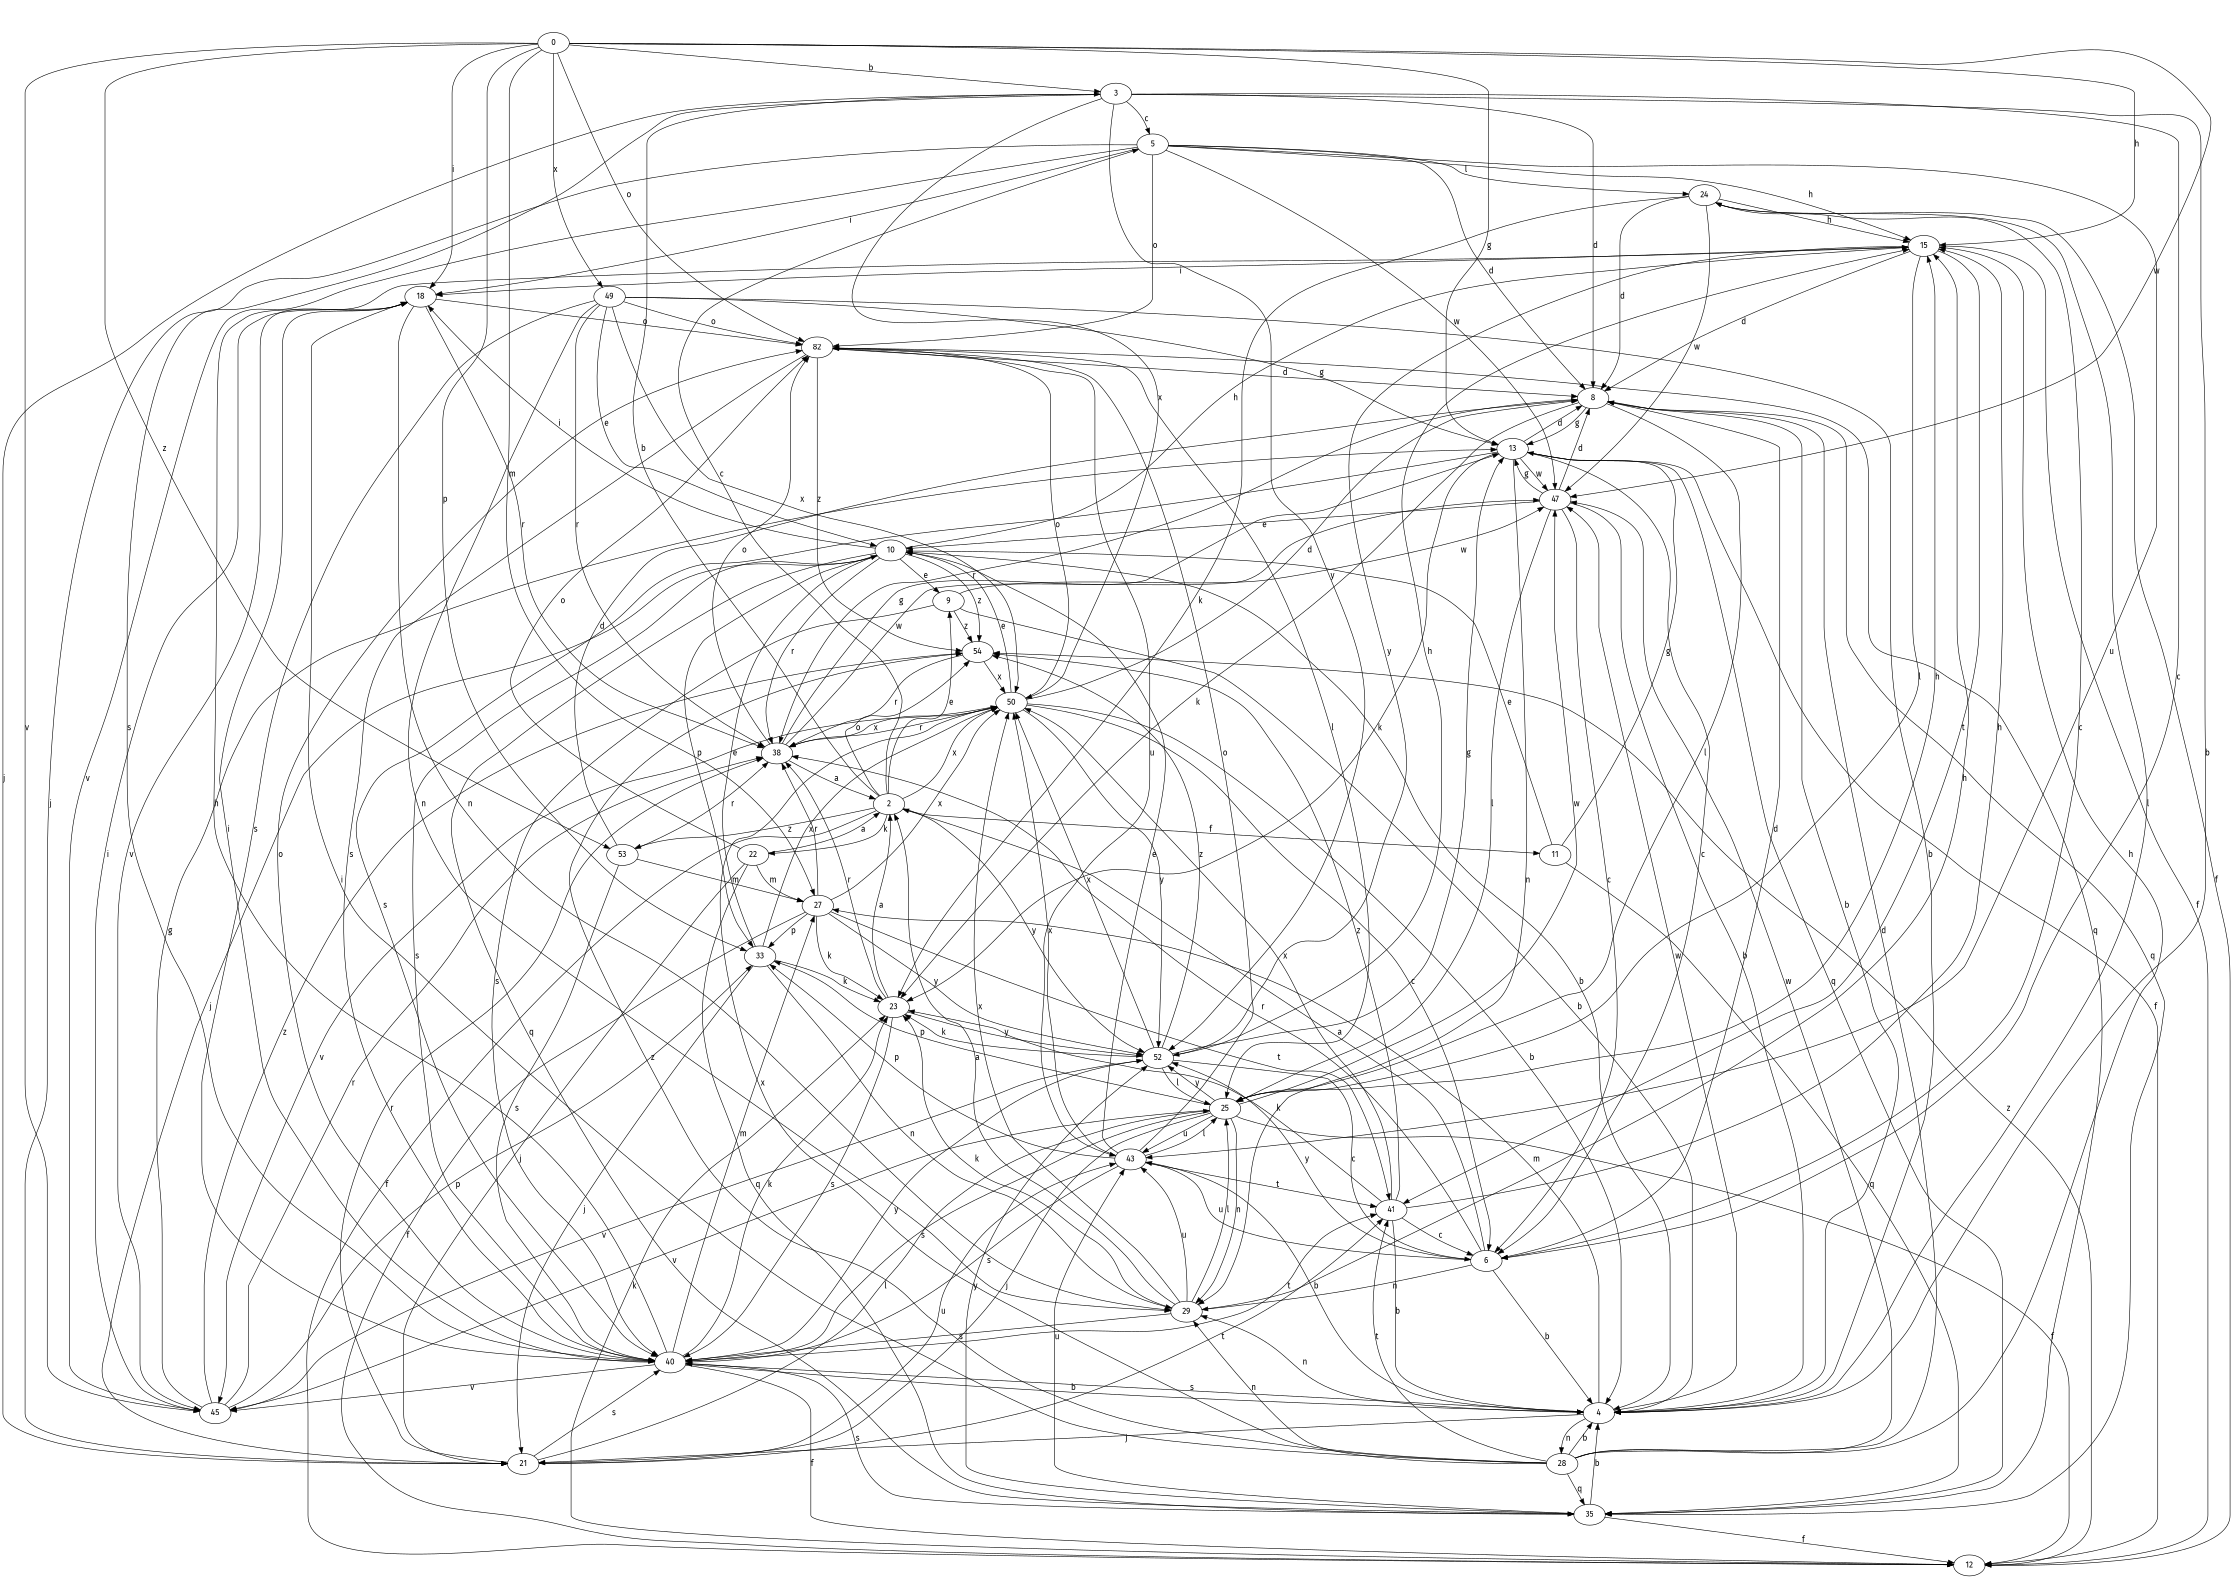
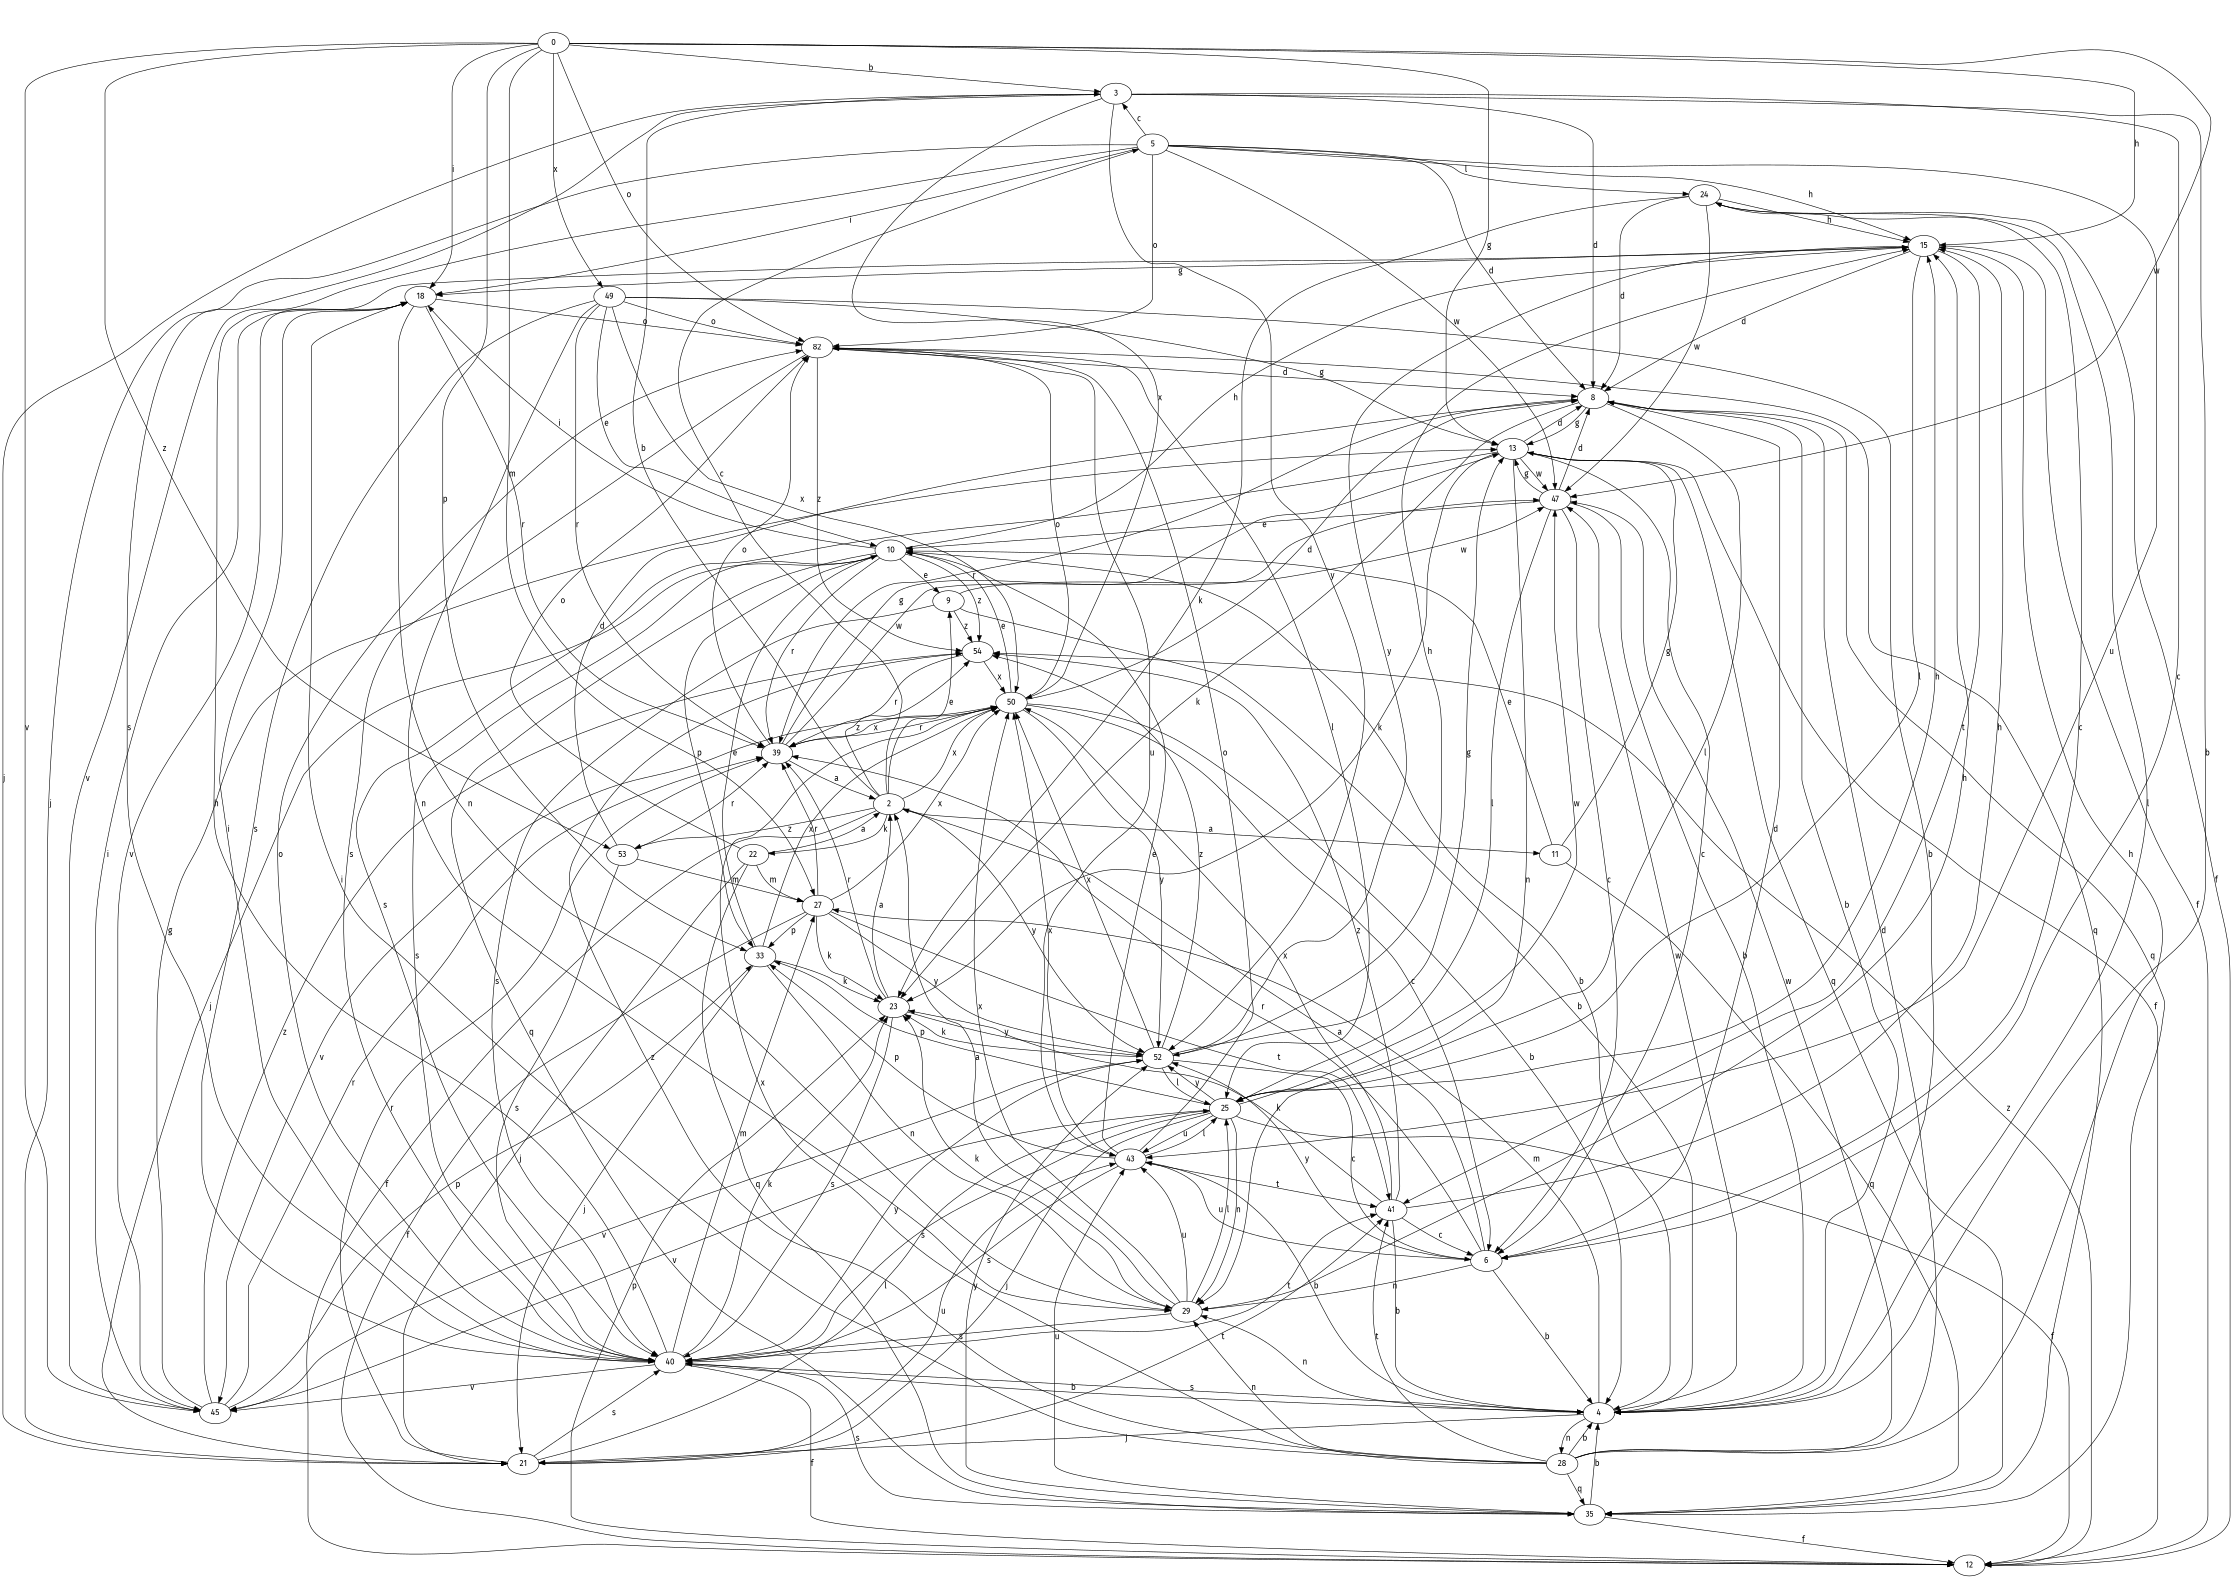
edge "3" -> "5": reversed
edge "15" -> "18": label "i" -> "g"
edge "2" -> "54": label "o" -> "z"
node "38": label "38" -> "39"
edge "2" -> "11": label "f" -> "a"
edge "12" -> "23": label "k" -> "p"
